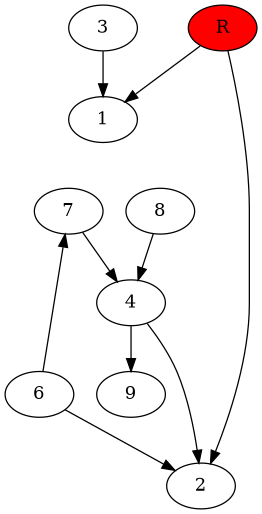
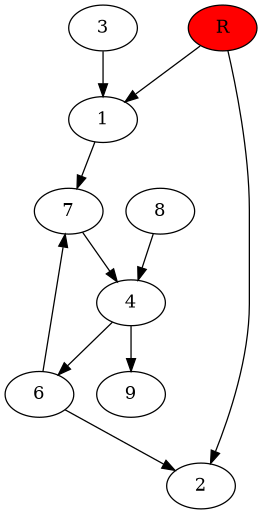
edge "1" -> "7": added
edge "4" -> "2": now "4" -> "6"
